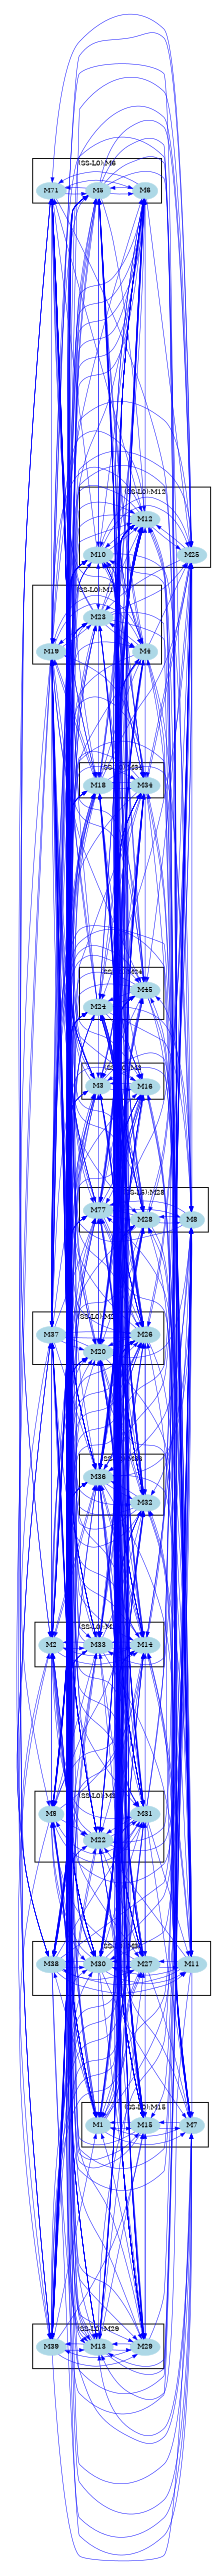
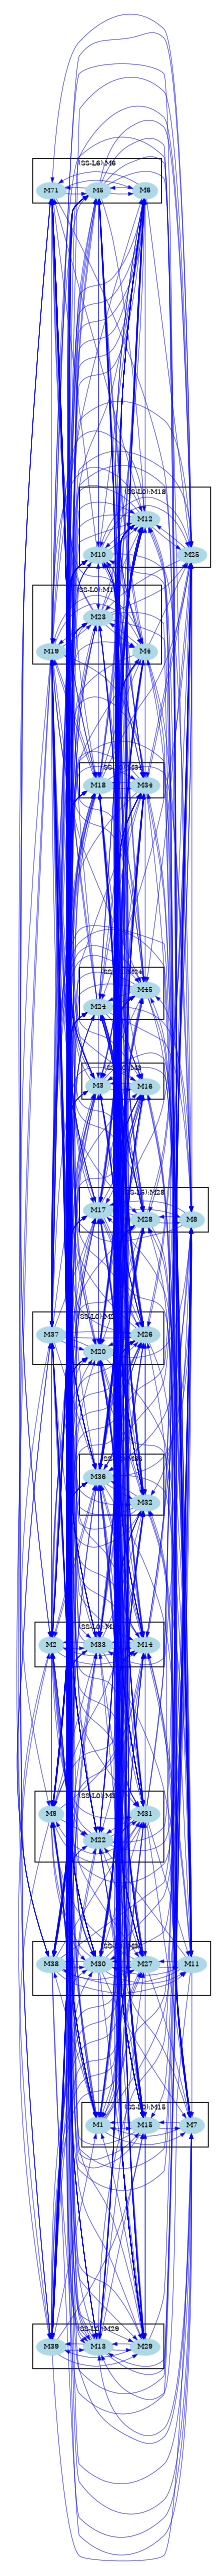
cluster "(SS-L0):M6": label "(SS-L0):M6" -> "(SS-L6):M6"
cluster "(SS-L0):M12": label "(SS-L0):M12" -> "(SS-L0):M18"
edge "M12" -> "M26": removed
node "M77": label "M77" -> "M17"
edge "M37" -> "M39": removed
